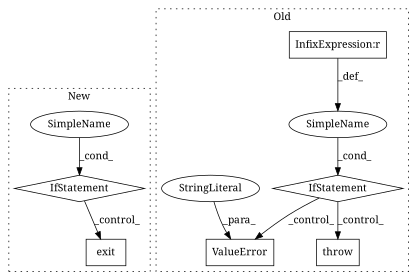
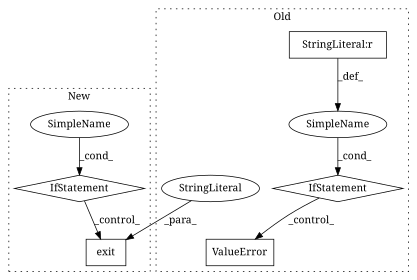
node "InfixExpression:r": label "InfixExpression:r" -> "StringLiteral:r"
edge "StringLiteral" -> "ValueError": now "StringLiteral" -> "exit"
node "throw": removed
